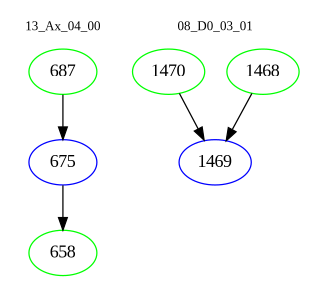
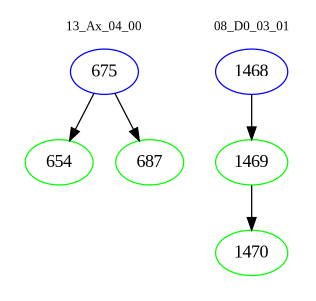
node "1468": color green -> blue
edge "687" -> "675": reversed
edge "1470" -> "1469": reversed
node "1469": color blue -> green
node "658": label "658" -> "654"
